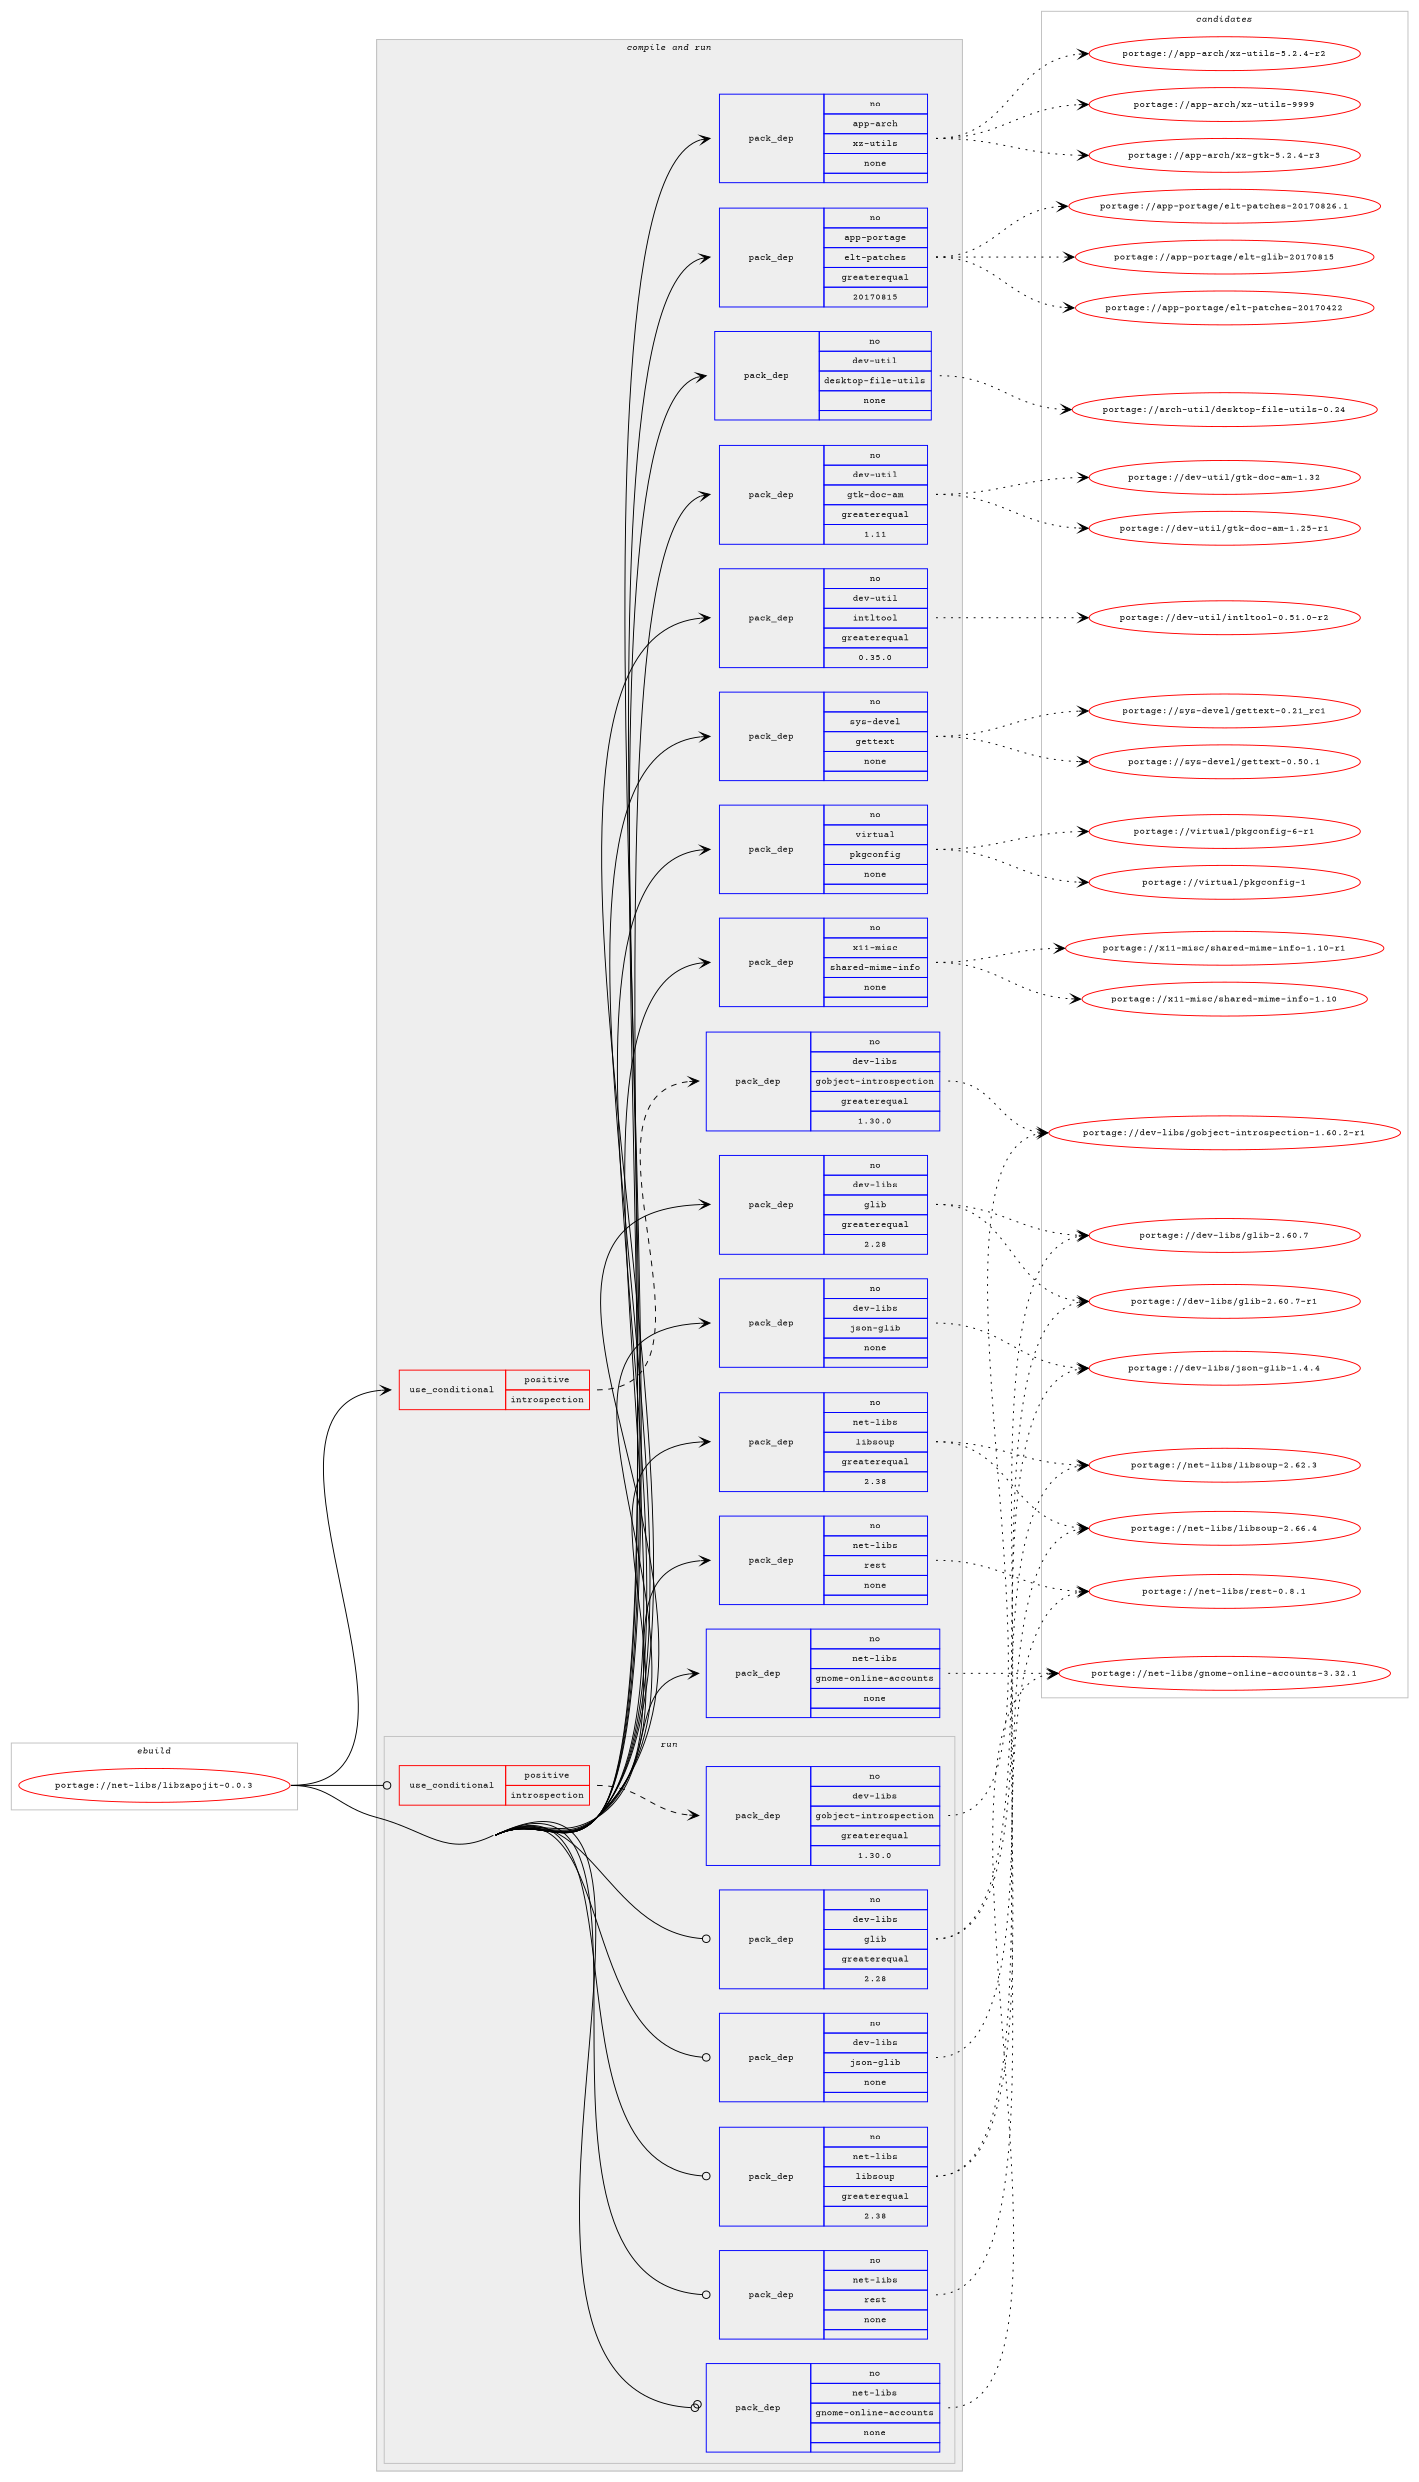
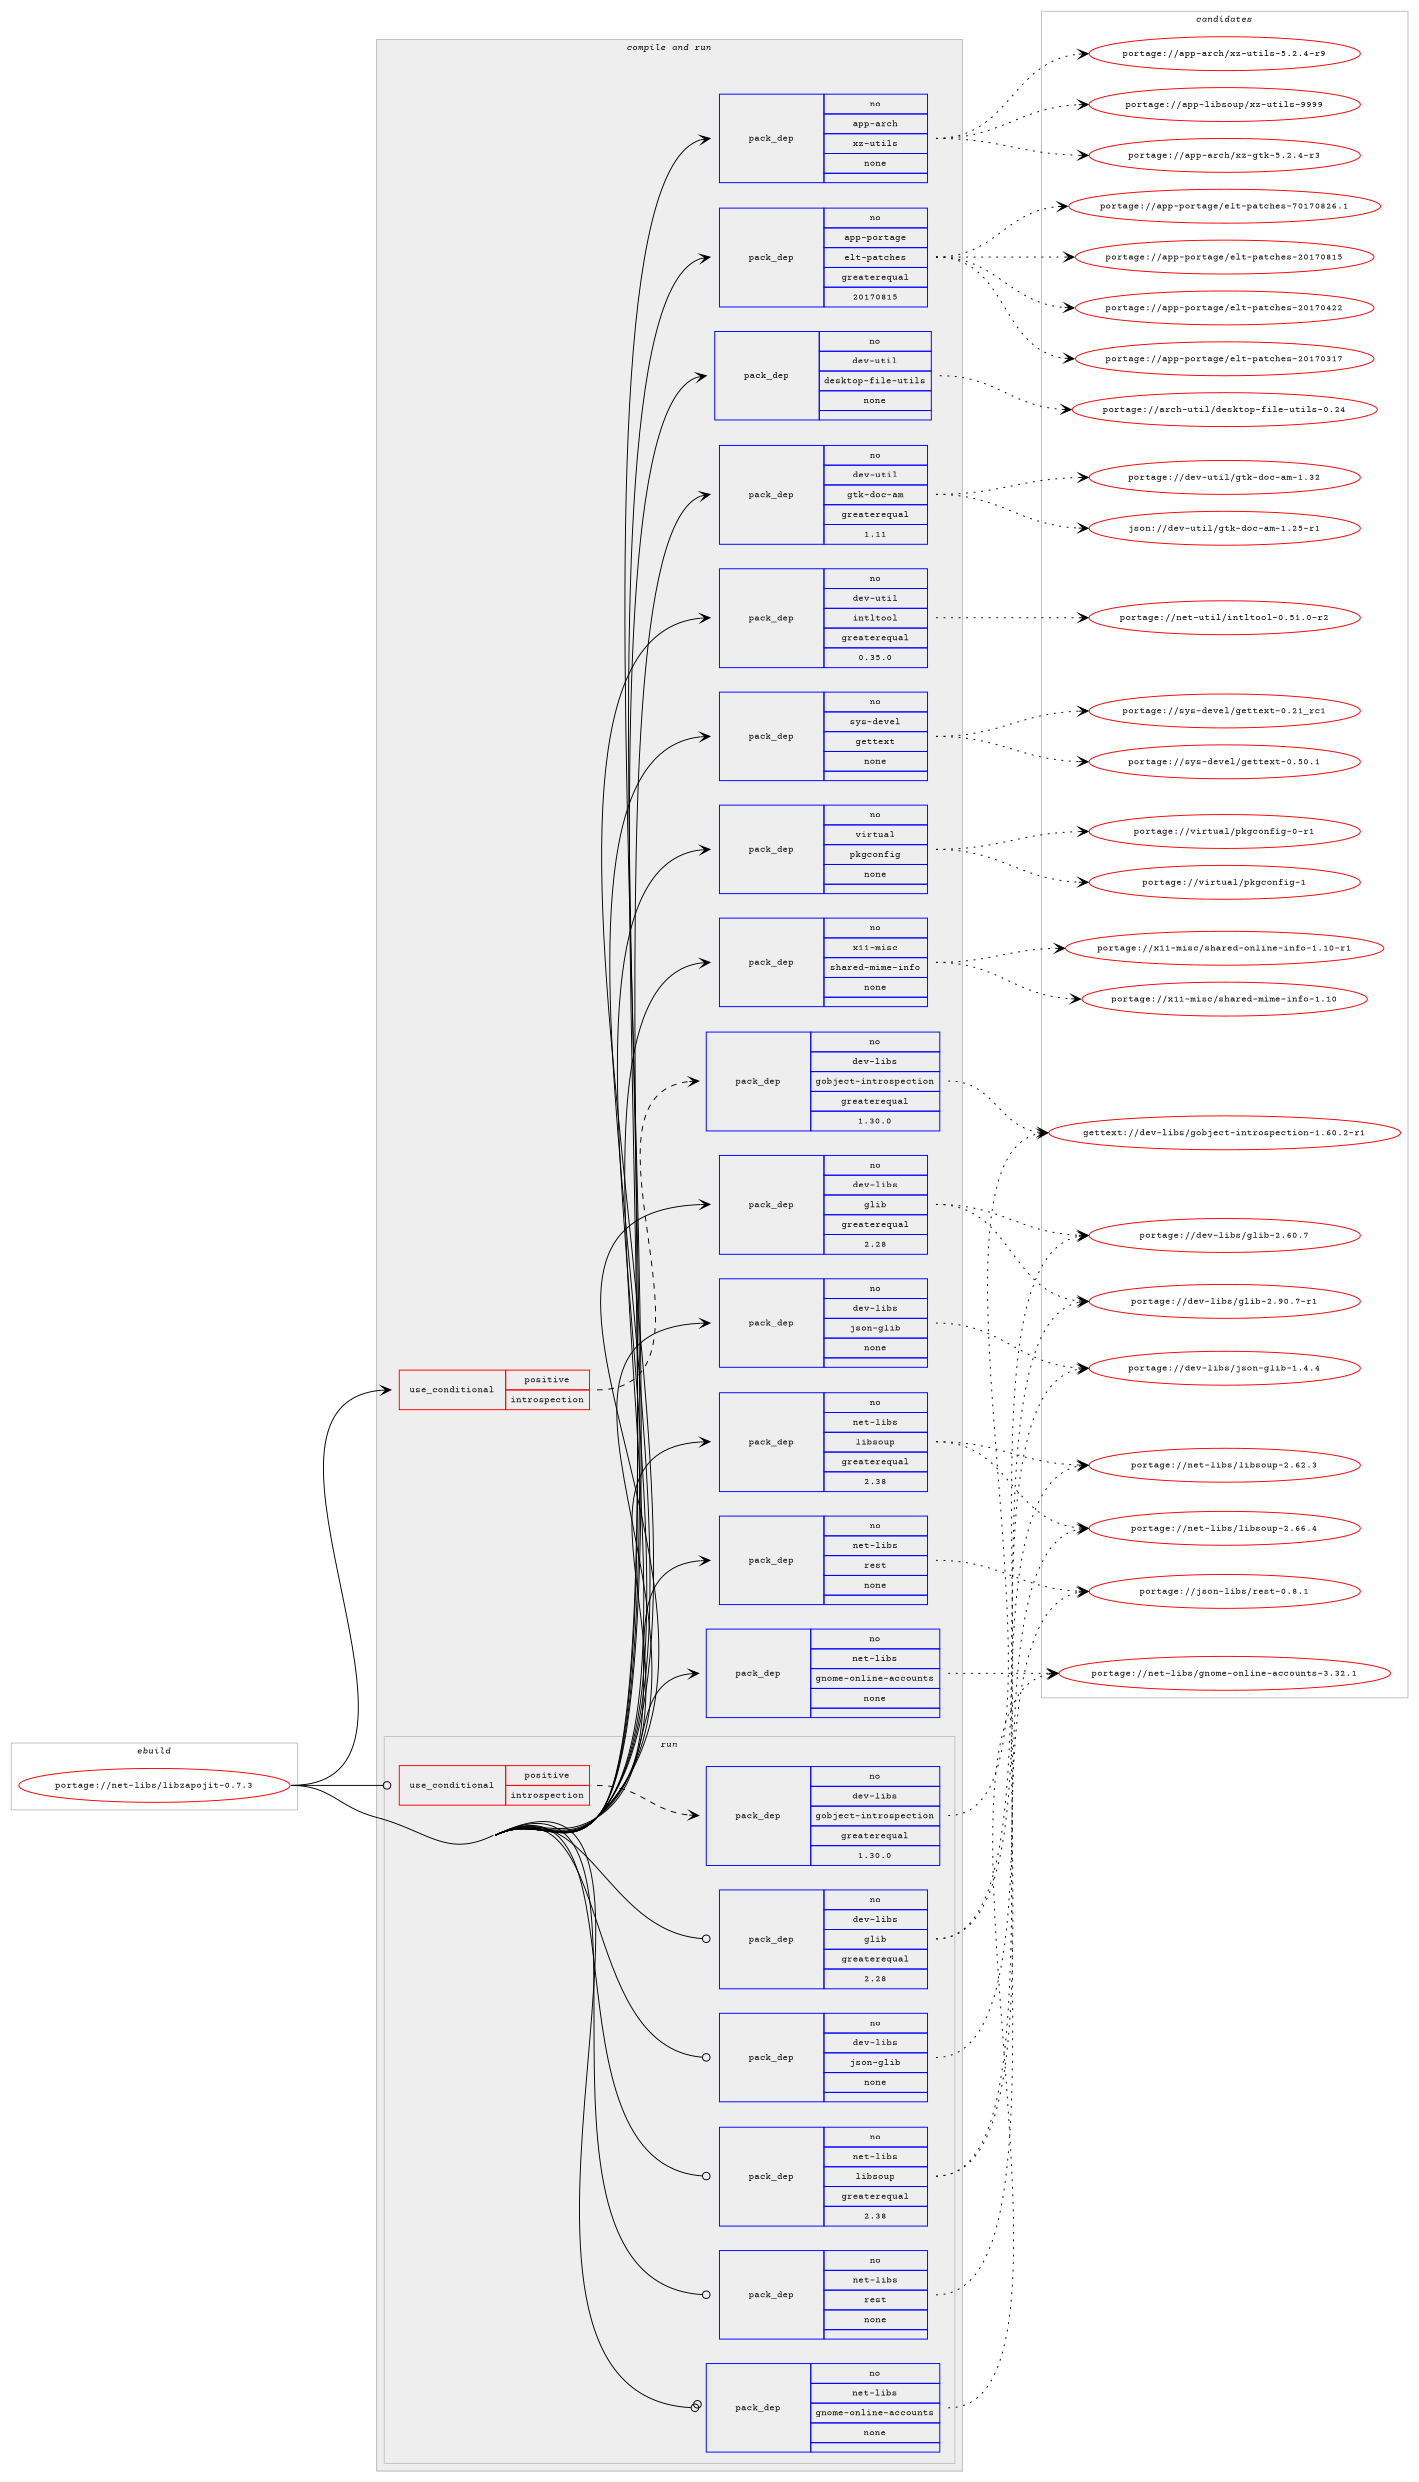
node "portage://app-arch/xz-utils-5.2.4-r2": label "portage://app-arch/xz-utils-5.2.4-r2" -> "portage://app-arch/xz-utils-5.2.4-r9"
node "portage://app-arch/xz-utils-9999": label "portage://app-arch/xz-utils-9999" -> "portage://app-libsoup/xz-utils-9999"
node "portage://app-portage/elt-patches-20170826.1": label "portage://app-portage/elt-patches-20170826.1" -> "portage://app-portage/elt-patches-70170826.1"
node "portage://app-portage/elt-glib-20170815": label "portage://app-portage/elt-glib-20170815" -> "portage://app-portage/elt-patches-20170815"
node "portage://app-portage/elt-patches-20170317": added
node "portage://dev-util/gtk-doc-am-1.25-r1": label "portage://dev-util/gtk-doc-am-1.25-r1" -> "json://dev-util/gtk-doc-am-1.25-r1"
node "portage://dev-util/intltool-0.51.0-r2": label "portage://dev-util/intltool-0.51.0-r2" -> "portage://net-util/intltool-0.51.0-r2"
node "portage://virtual/pkgconfig-6-r1": label "portage://virtual/pkgconfig-6-r1" -> "portage://virtual/pkgconfig-0-r1"
node "portage://x11-misc/shared-mime-info-1.10-r1": label "portage://x11-misc/shared-mime-info-1.10-r1" -> "portage://x11-misc/shared-online-info-1.10-r1"
node "portage://dev-libs/gobject-introspection-1.60.2-r1": label "portage://dev-libs/gobject-introspection-1.60.2-r1" -> "gettext://dev-libs/gobject-introspection-1.60.2-r1"
node "portage://dev-libs/glib-2.60.7-r1": label "portage://dev-libs/glib-2.60.7-r1" -> "portage://dev-libs/glib-2.90.7-r1"
node "portage://net-libs/rest-0.8.1": label "portage://net-libs/rest-0.8.1" -> "portage://json-libs/rest-0.8.1"
node "portage://net-libs/libzapojit-0.0.3": label "portage://net-libs/libzapojit-0.0.3" -> "portage://net-libs/libzapojit-0.7.3"
